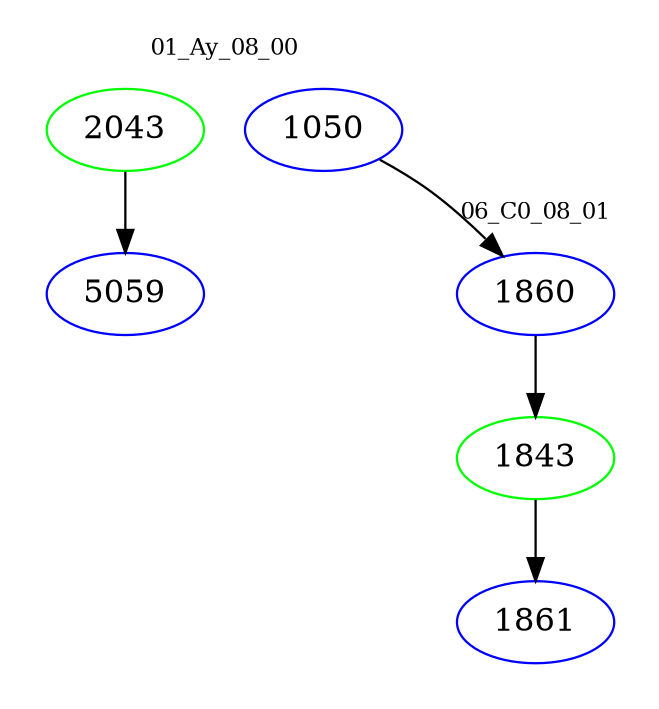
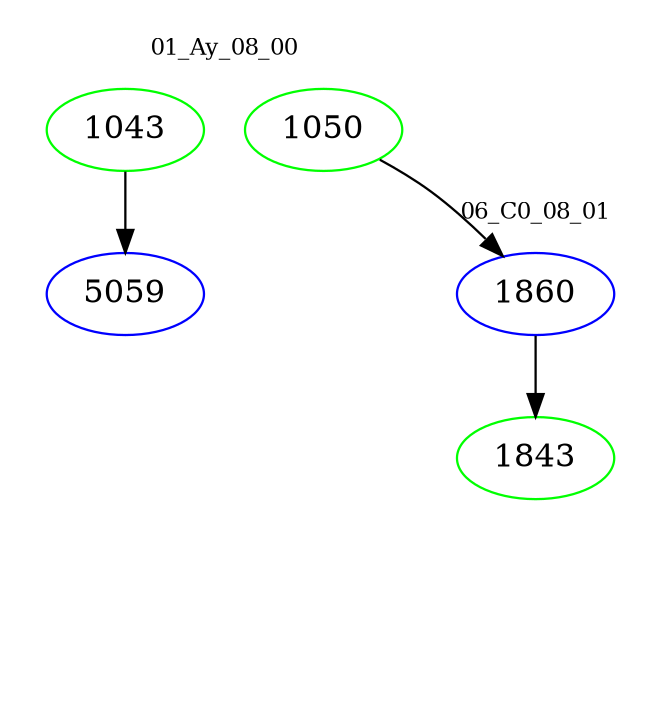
node "2043": label "2043" -> "1043"
node "1050": color blue -> green
node "1861": removed
